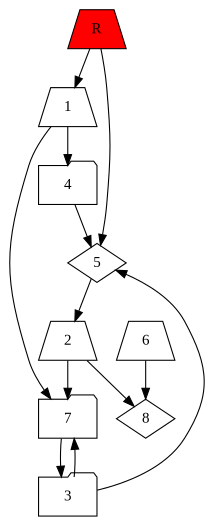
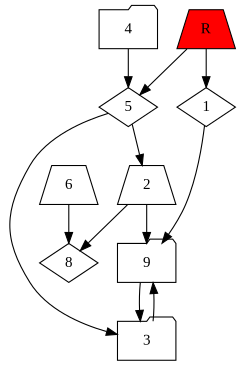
node "1": shape trapezium -> diamond
edge "1" -> "4": removed
edge "3" -> "5": reversed
node "7": label "7" -> "9"
